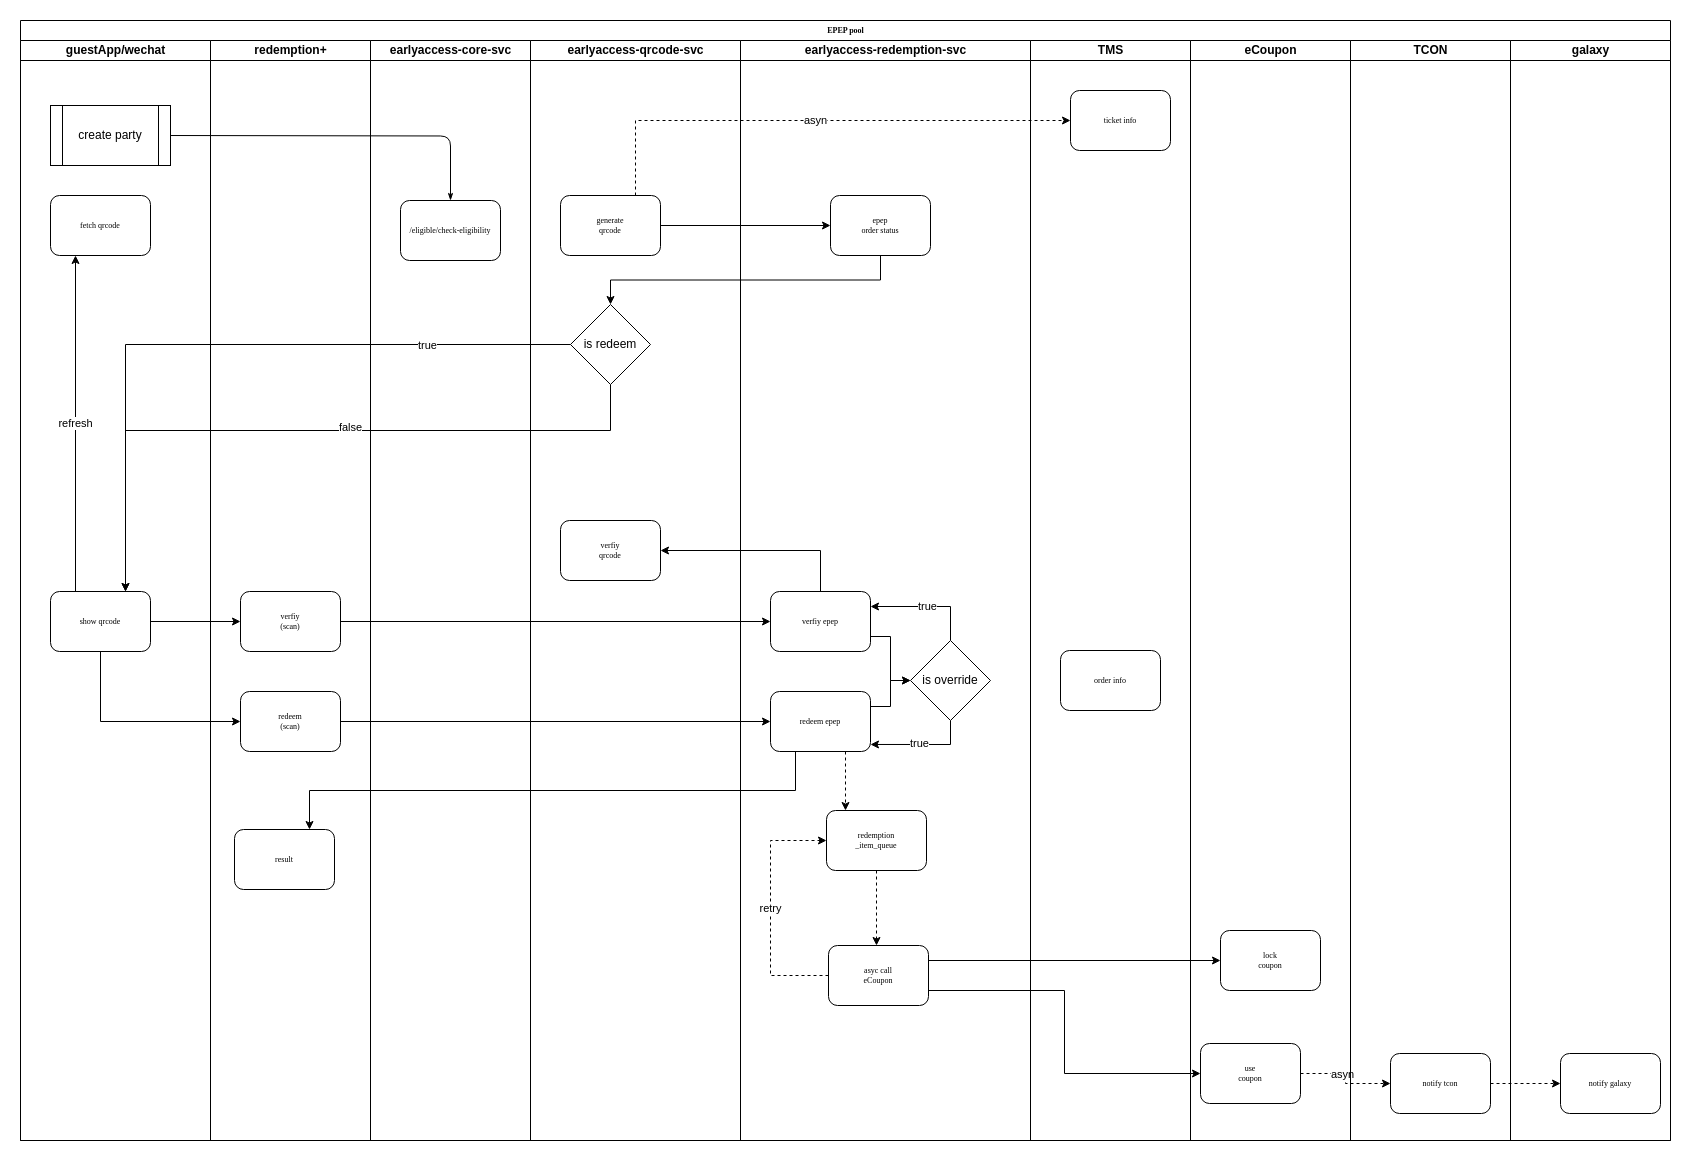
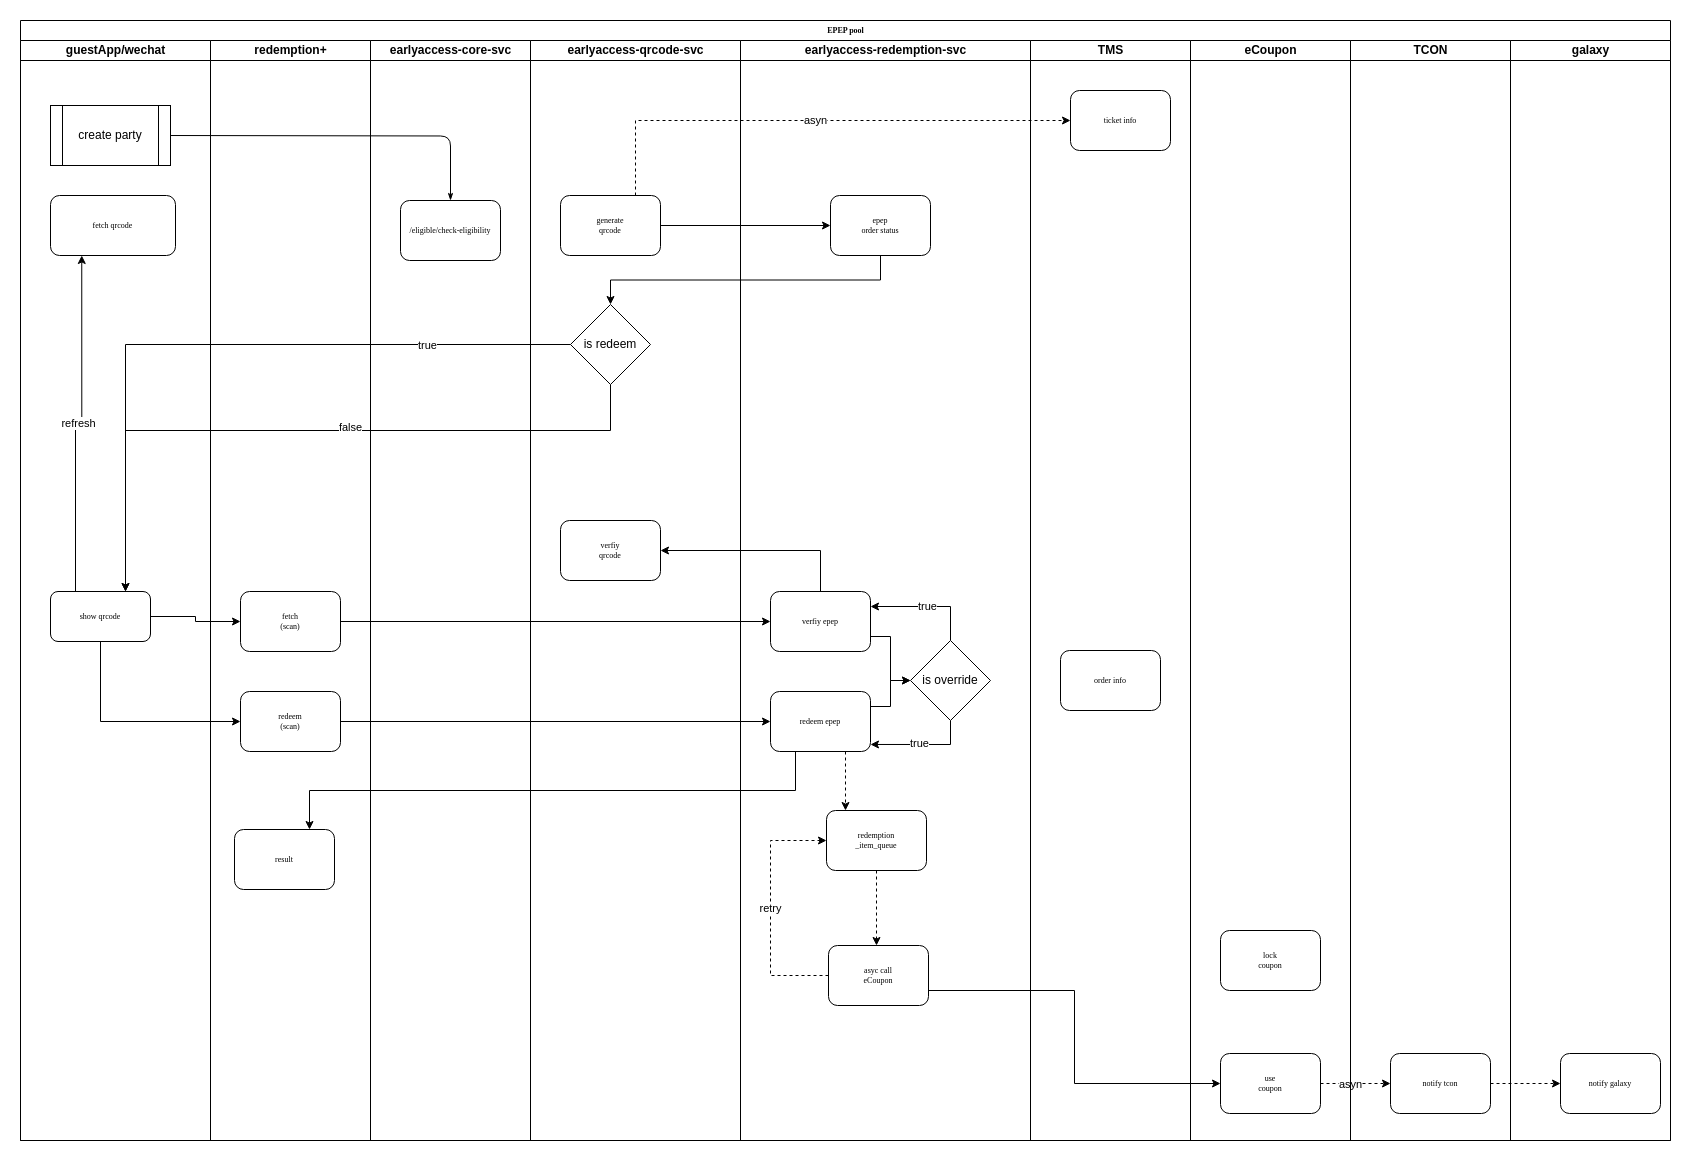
node "fetch qrcode": size 100x60 -> 125x60
node "show qrcode": size 100x60 -> 100x50
node "verfiy (scan)": label "verfiy (scan)" -> "fetch (scan)"
edge "asyc call eCoupon" -> "lock coupon": removed
node "use coupon": moved (1251, 1074) -> (1271, 1084)
